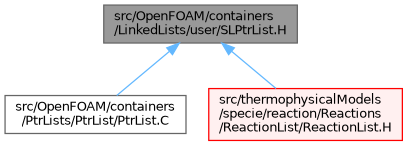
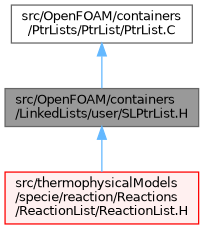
edge "src/OpenFOAM/containers /PtrLists/PtrList/PtrList.C" -> "src/OpenFOAM/containers /LinkedLists/user/SLPtrList.H": reversed
